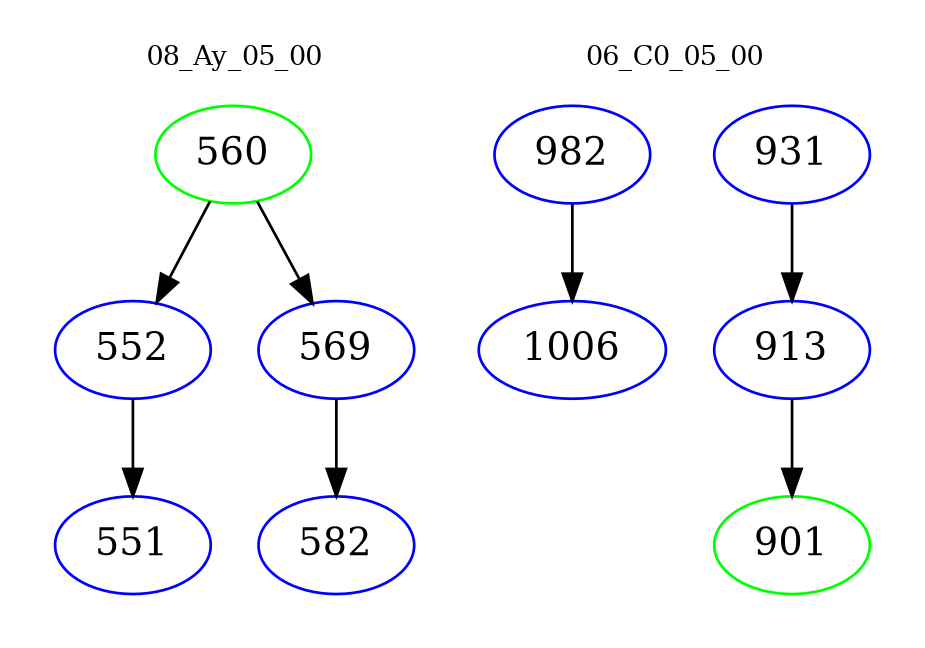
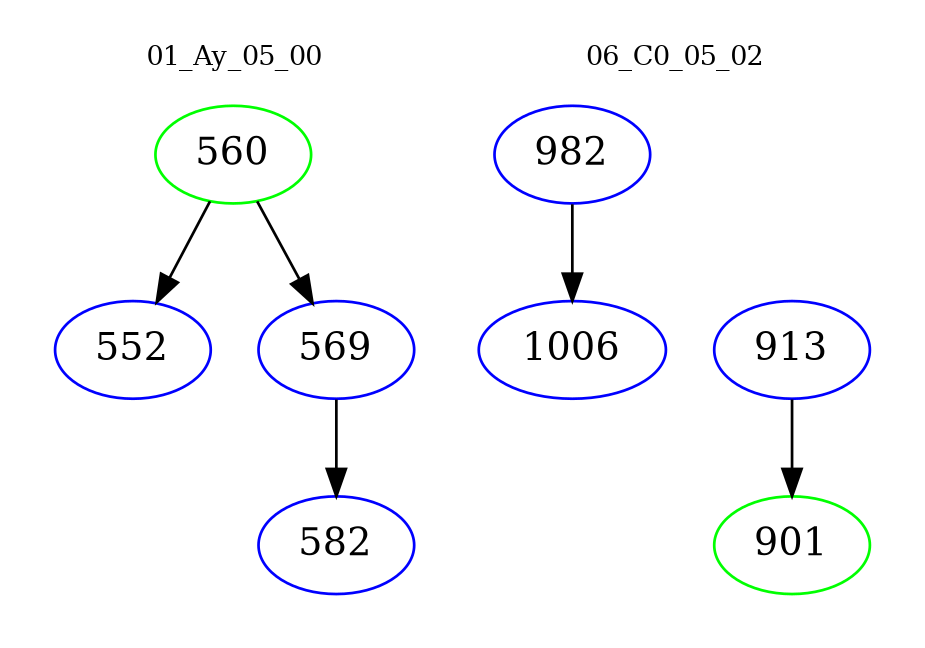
cluster "08_Ay_05_00": label "08_Ay_05_00" -> "01_Ay_05_00"
cluster "06_C0_05_00": label "06_C0_05_00" -> "06_C0_05_02"
node "931": removed
node "551": removed
